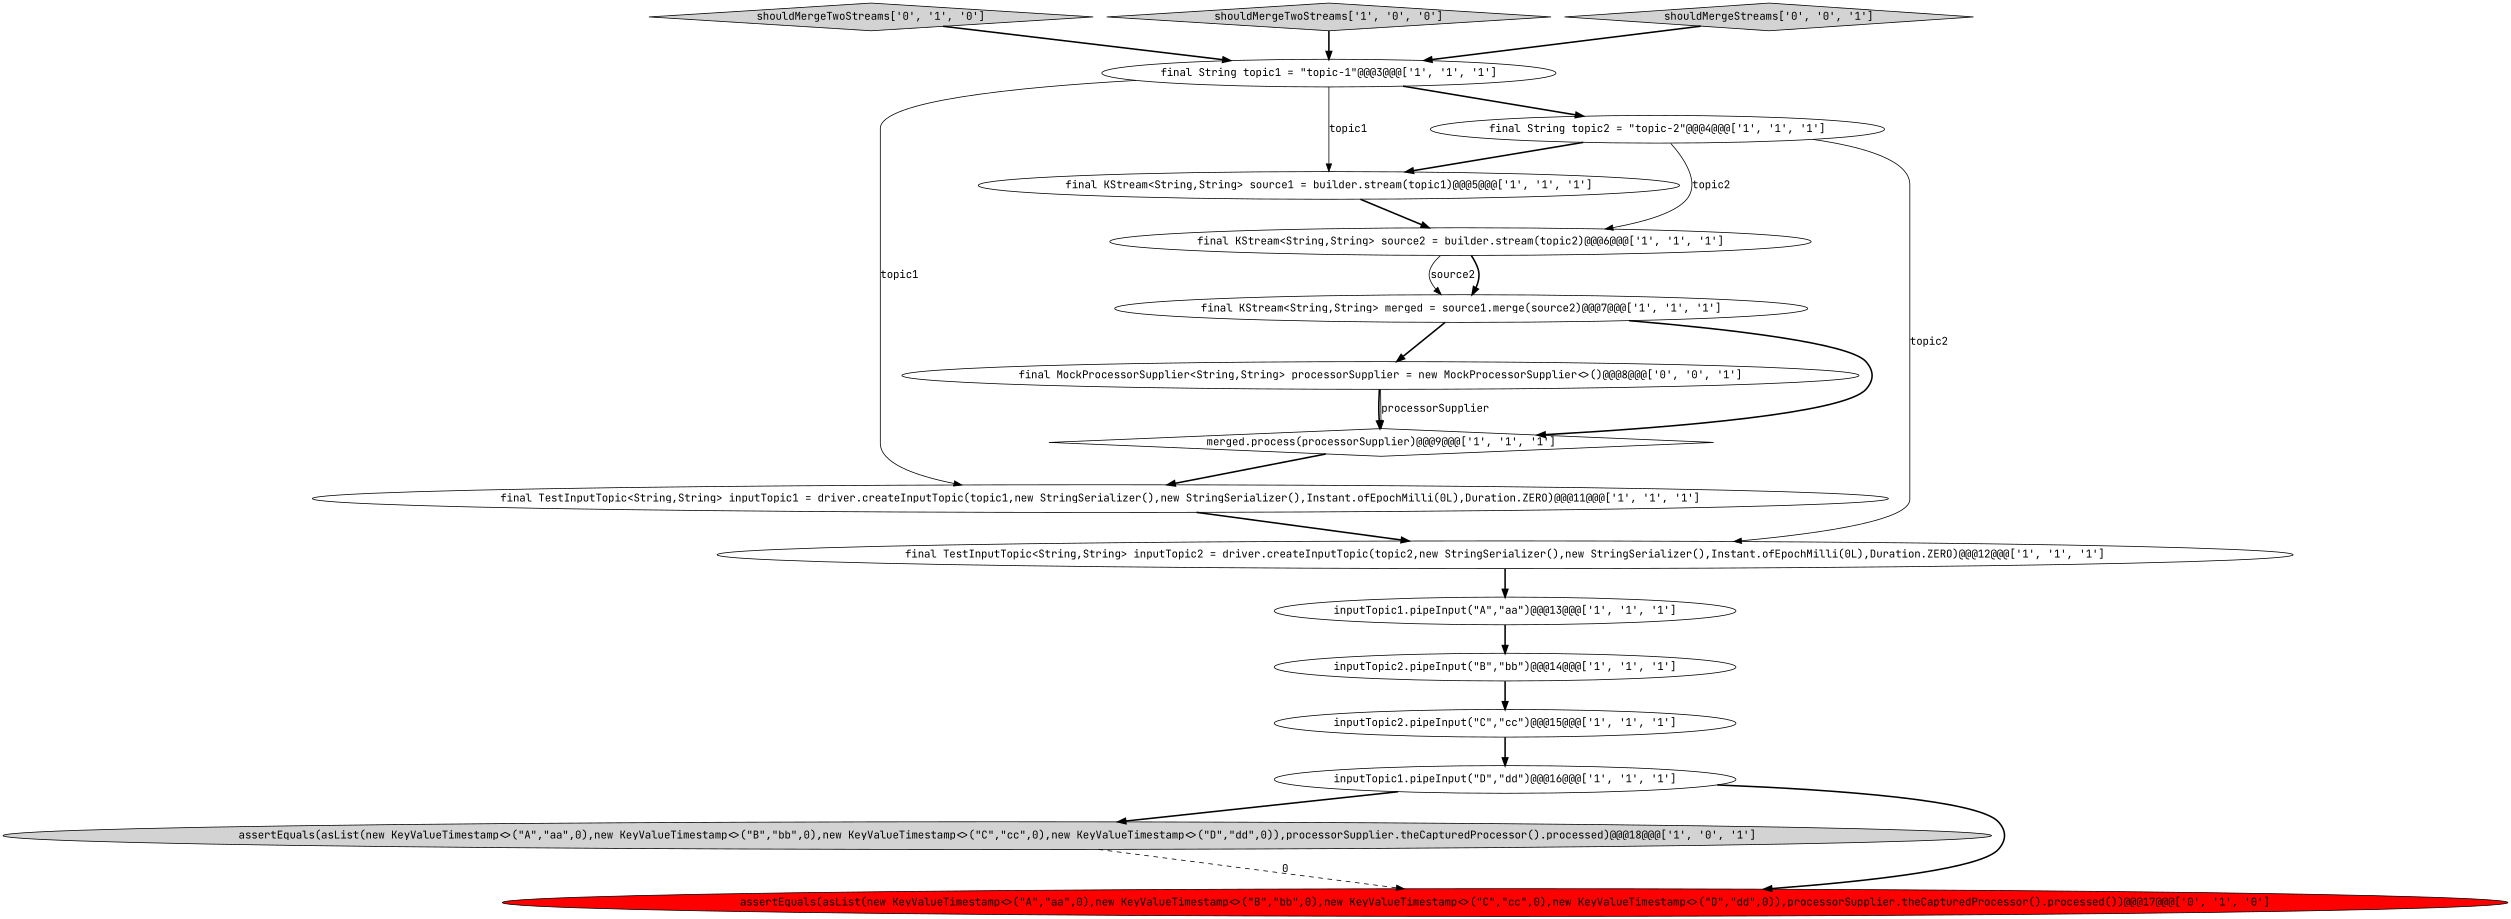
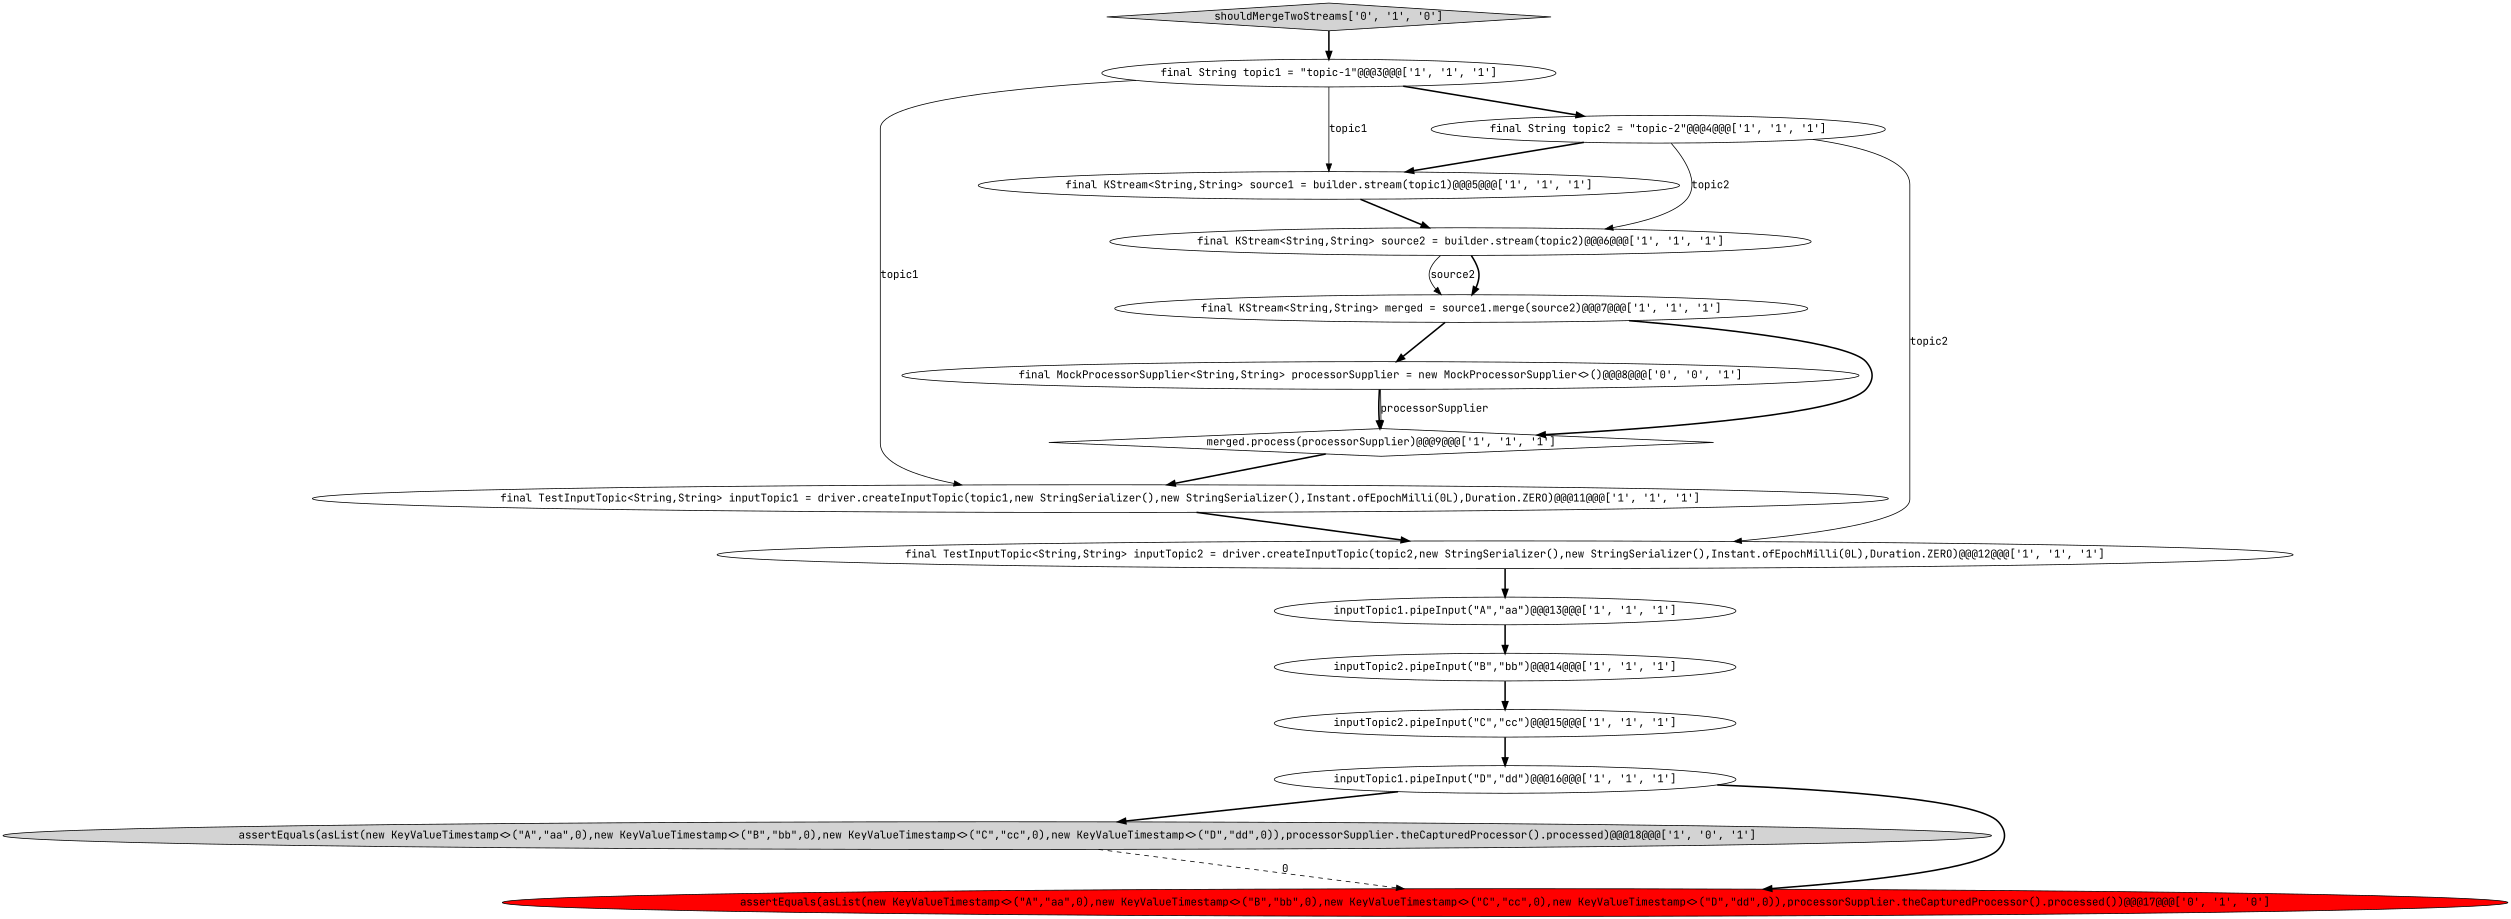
node "shouldMergeTwoStreams['1', '0', '0']": removed
node "shouldMergeStreams['0', '0', '1']": removed
